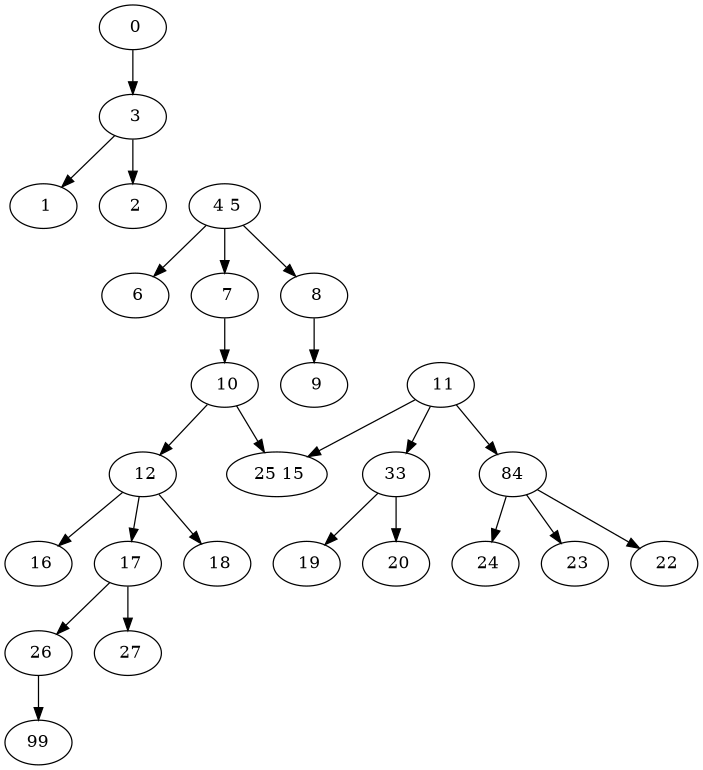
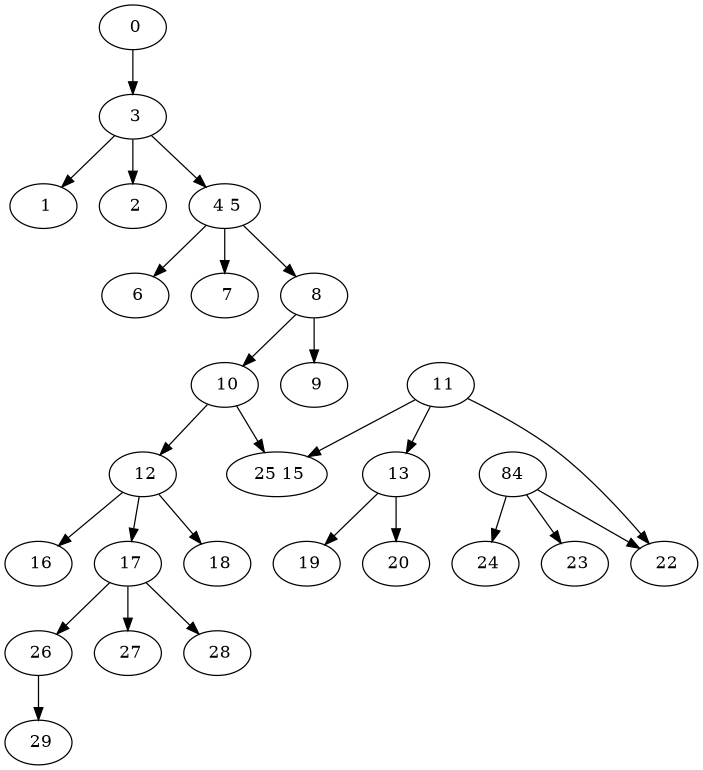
edge "3" -> "4 5": added
edge "7" -> "10": now "8" -> "10"
edge "11" -> "84": now "11" -> "22"
node "33": label "33" -> "13"
node "28": added
node "99": label "99" -> "29"
